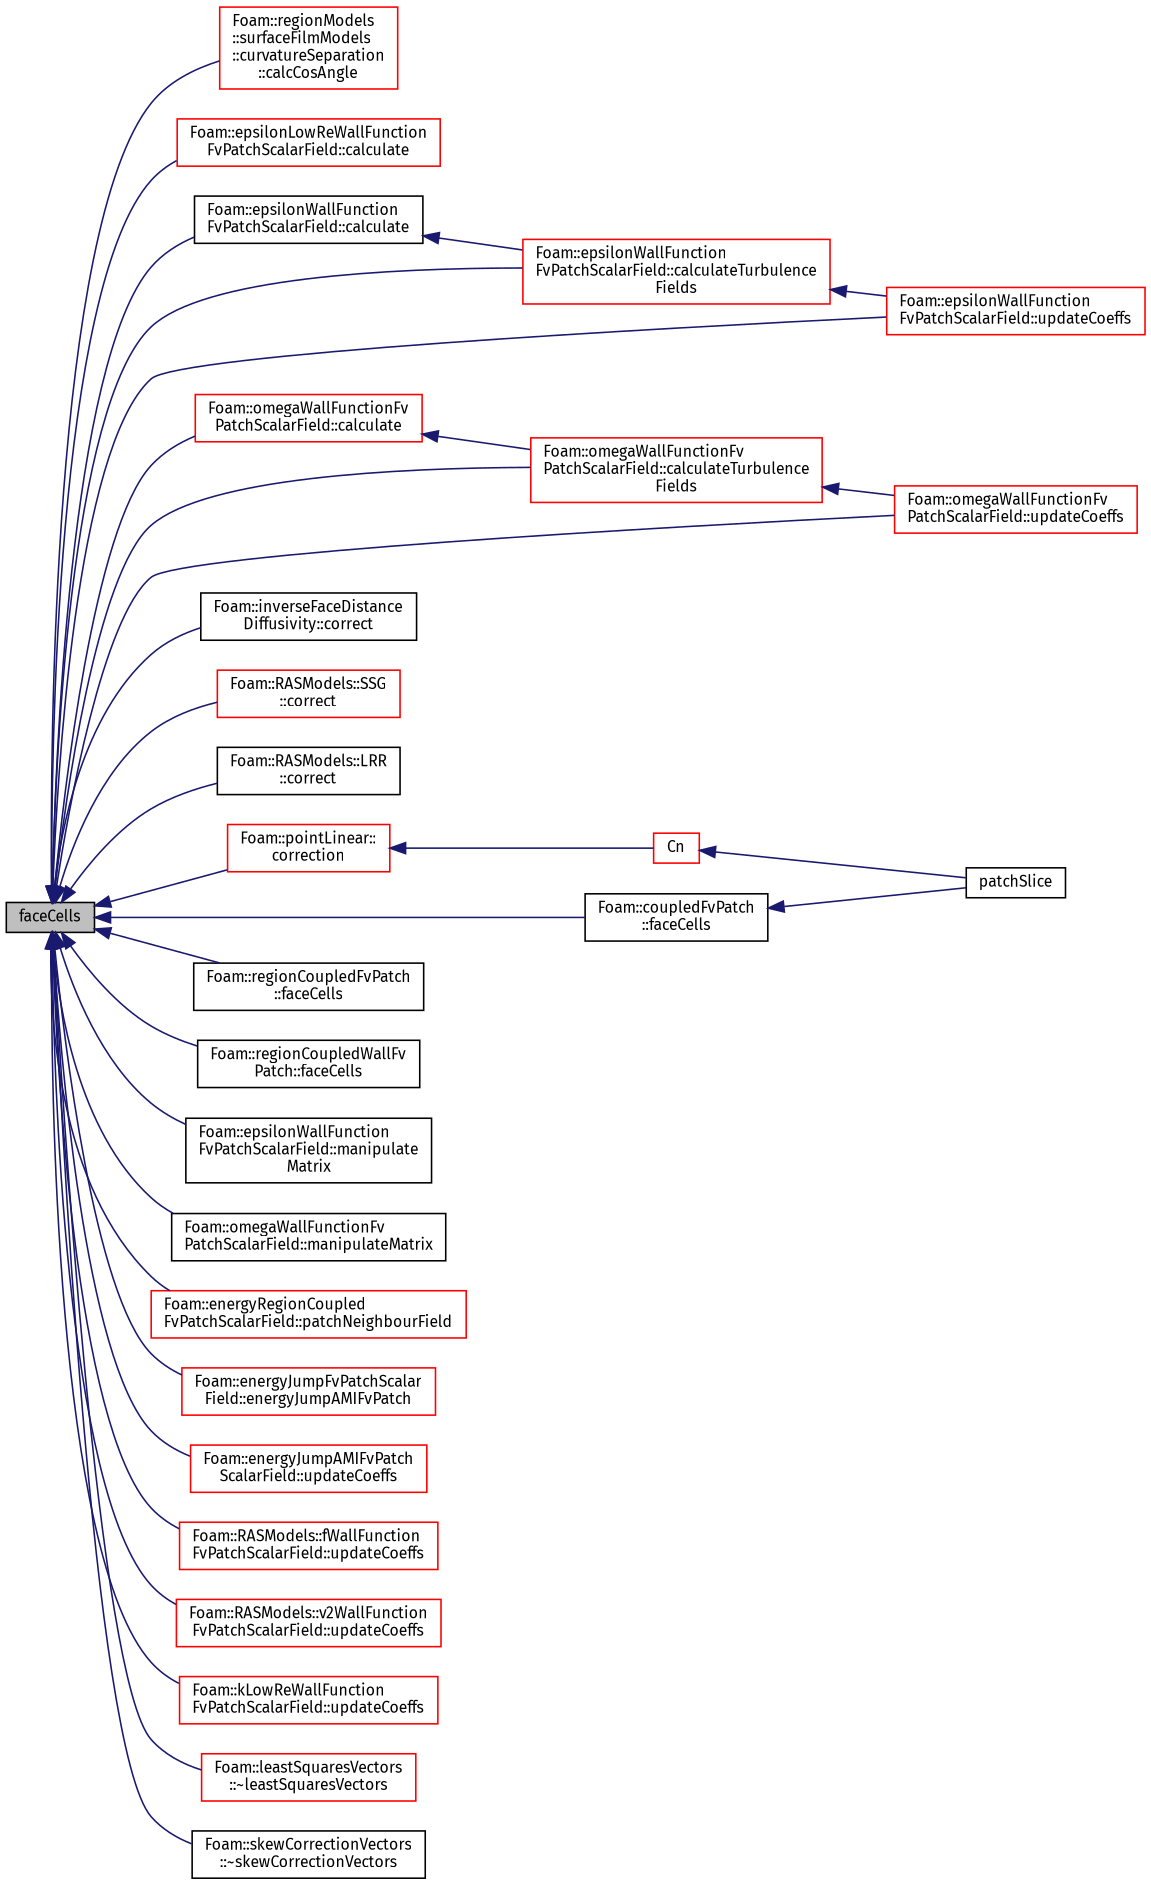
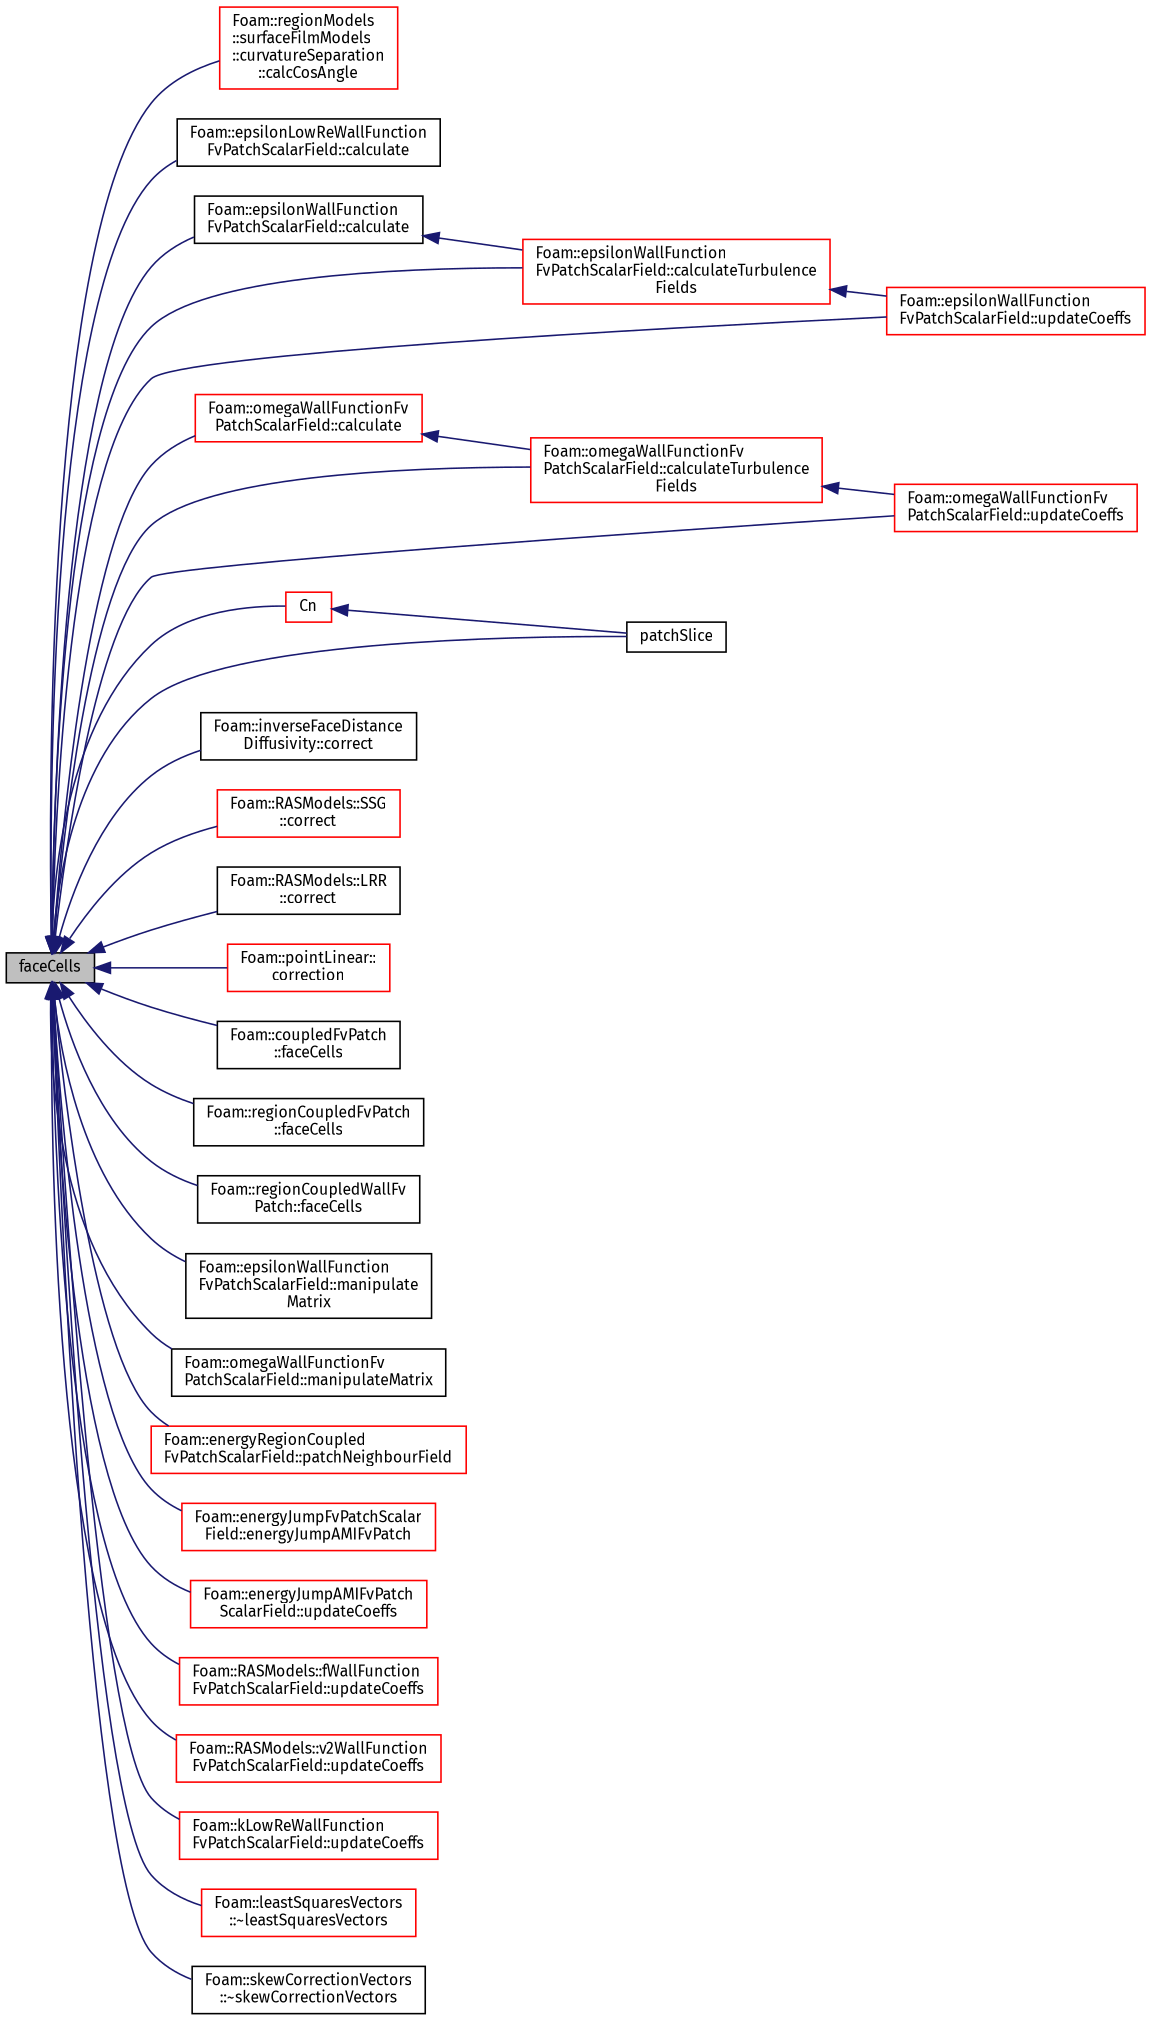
node "Foam::epsilonLowReWallFunction FvPatchScalarField::calculate": color red -> black
edge "Cn" -> "Foam::pointLinear:: correction": now "Cn" -> "faceCells"
edge "patchSlice" -> "Foam::coupledFvPatch ::faceCells": now "patchSlice" -> "faceCells"
